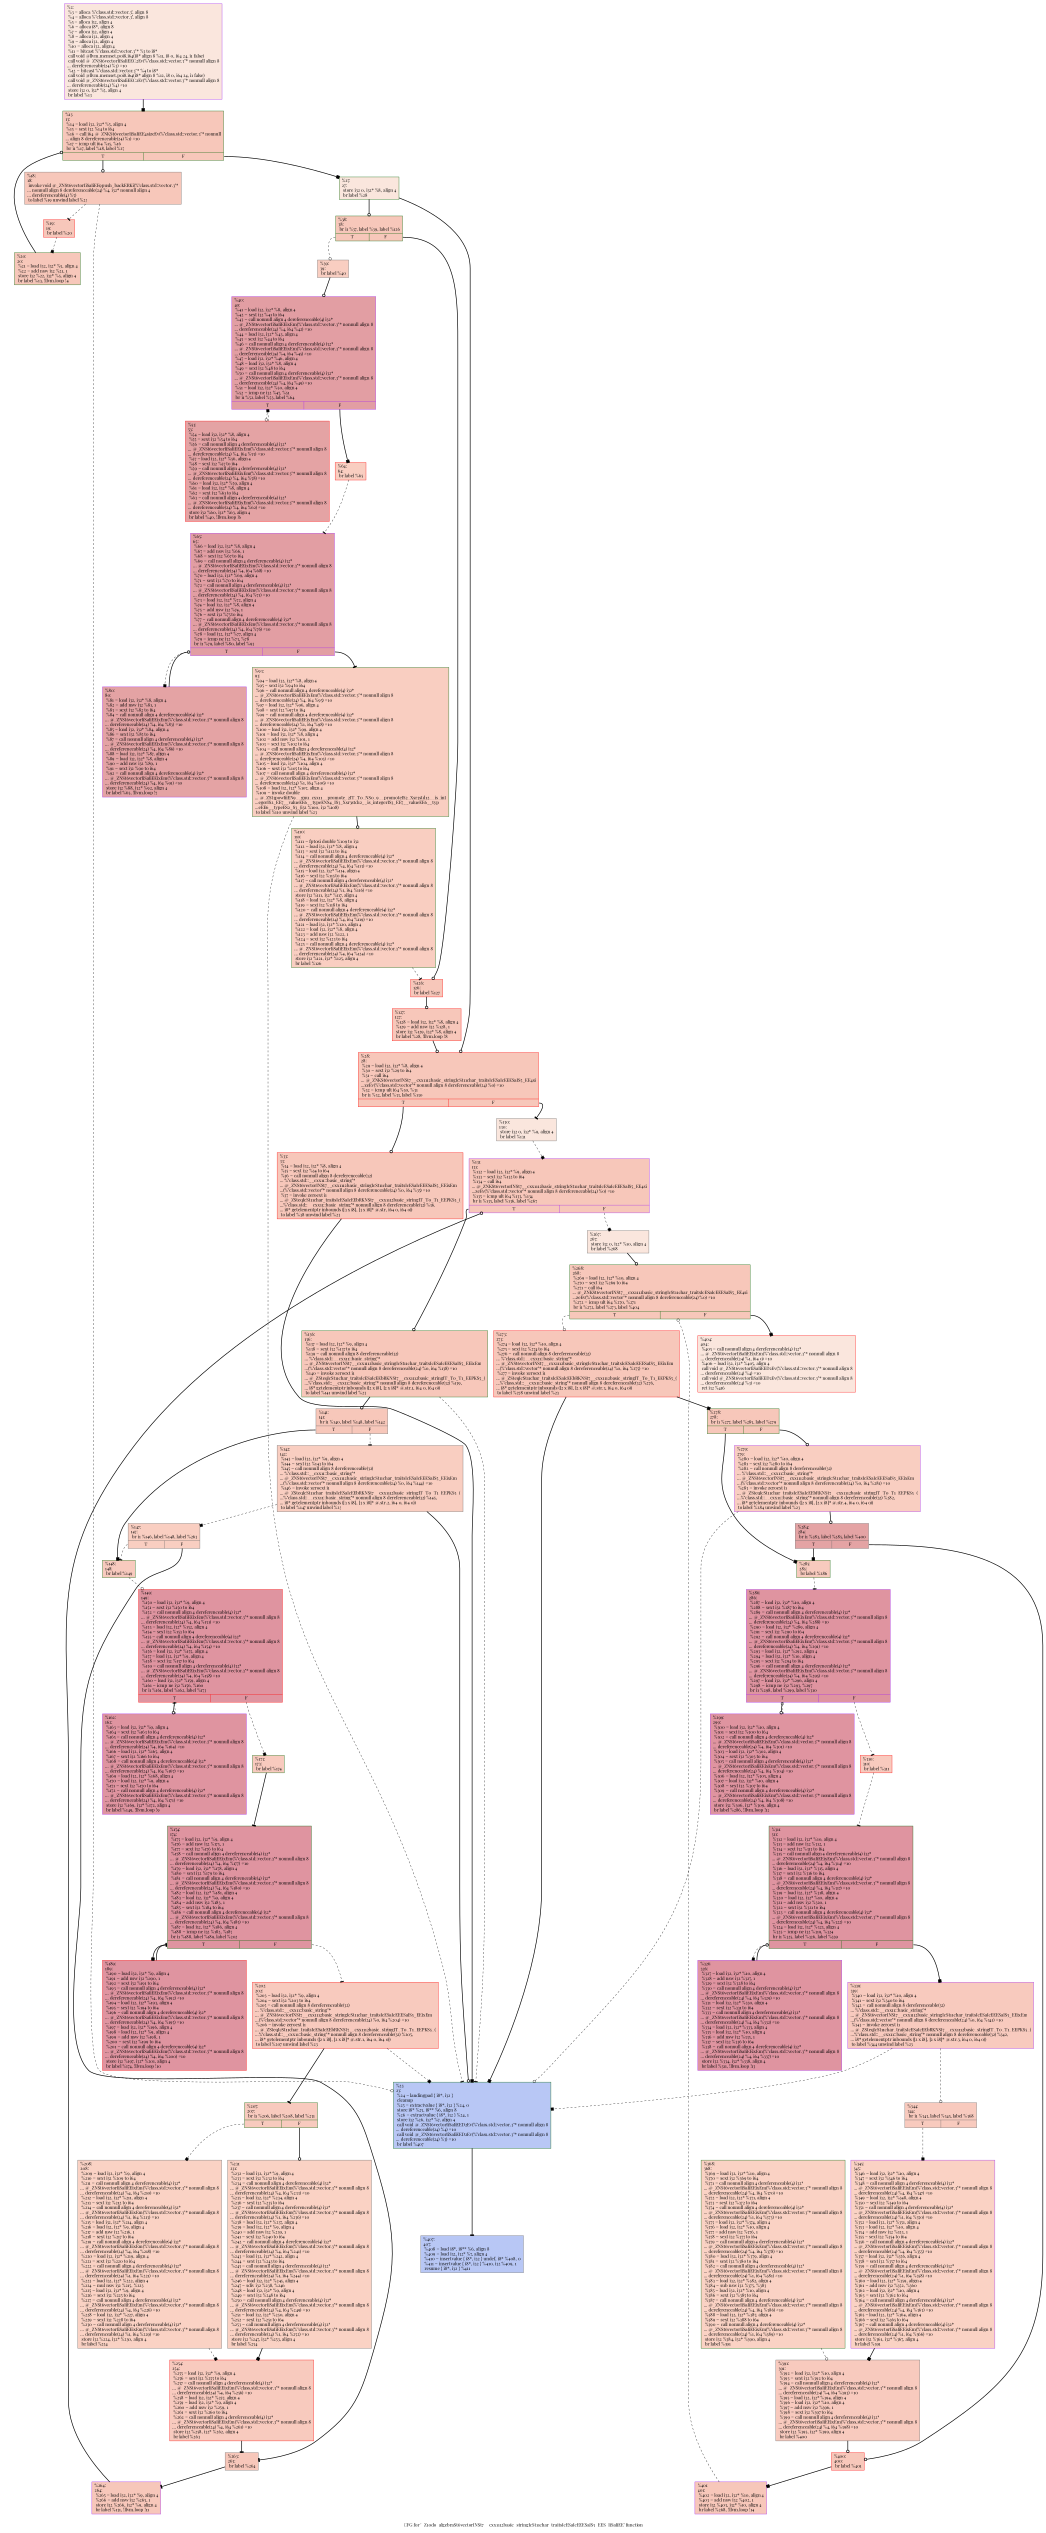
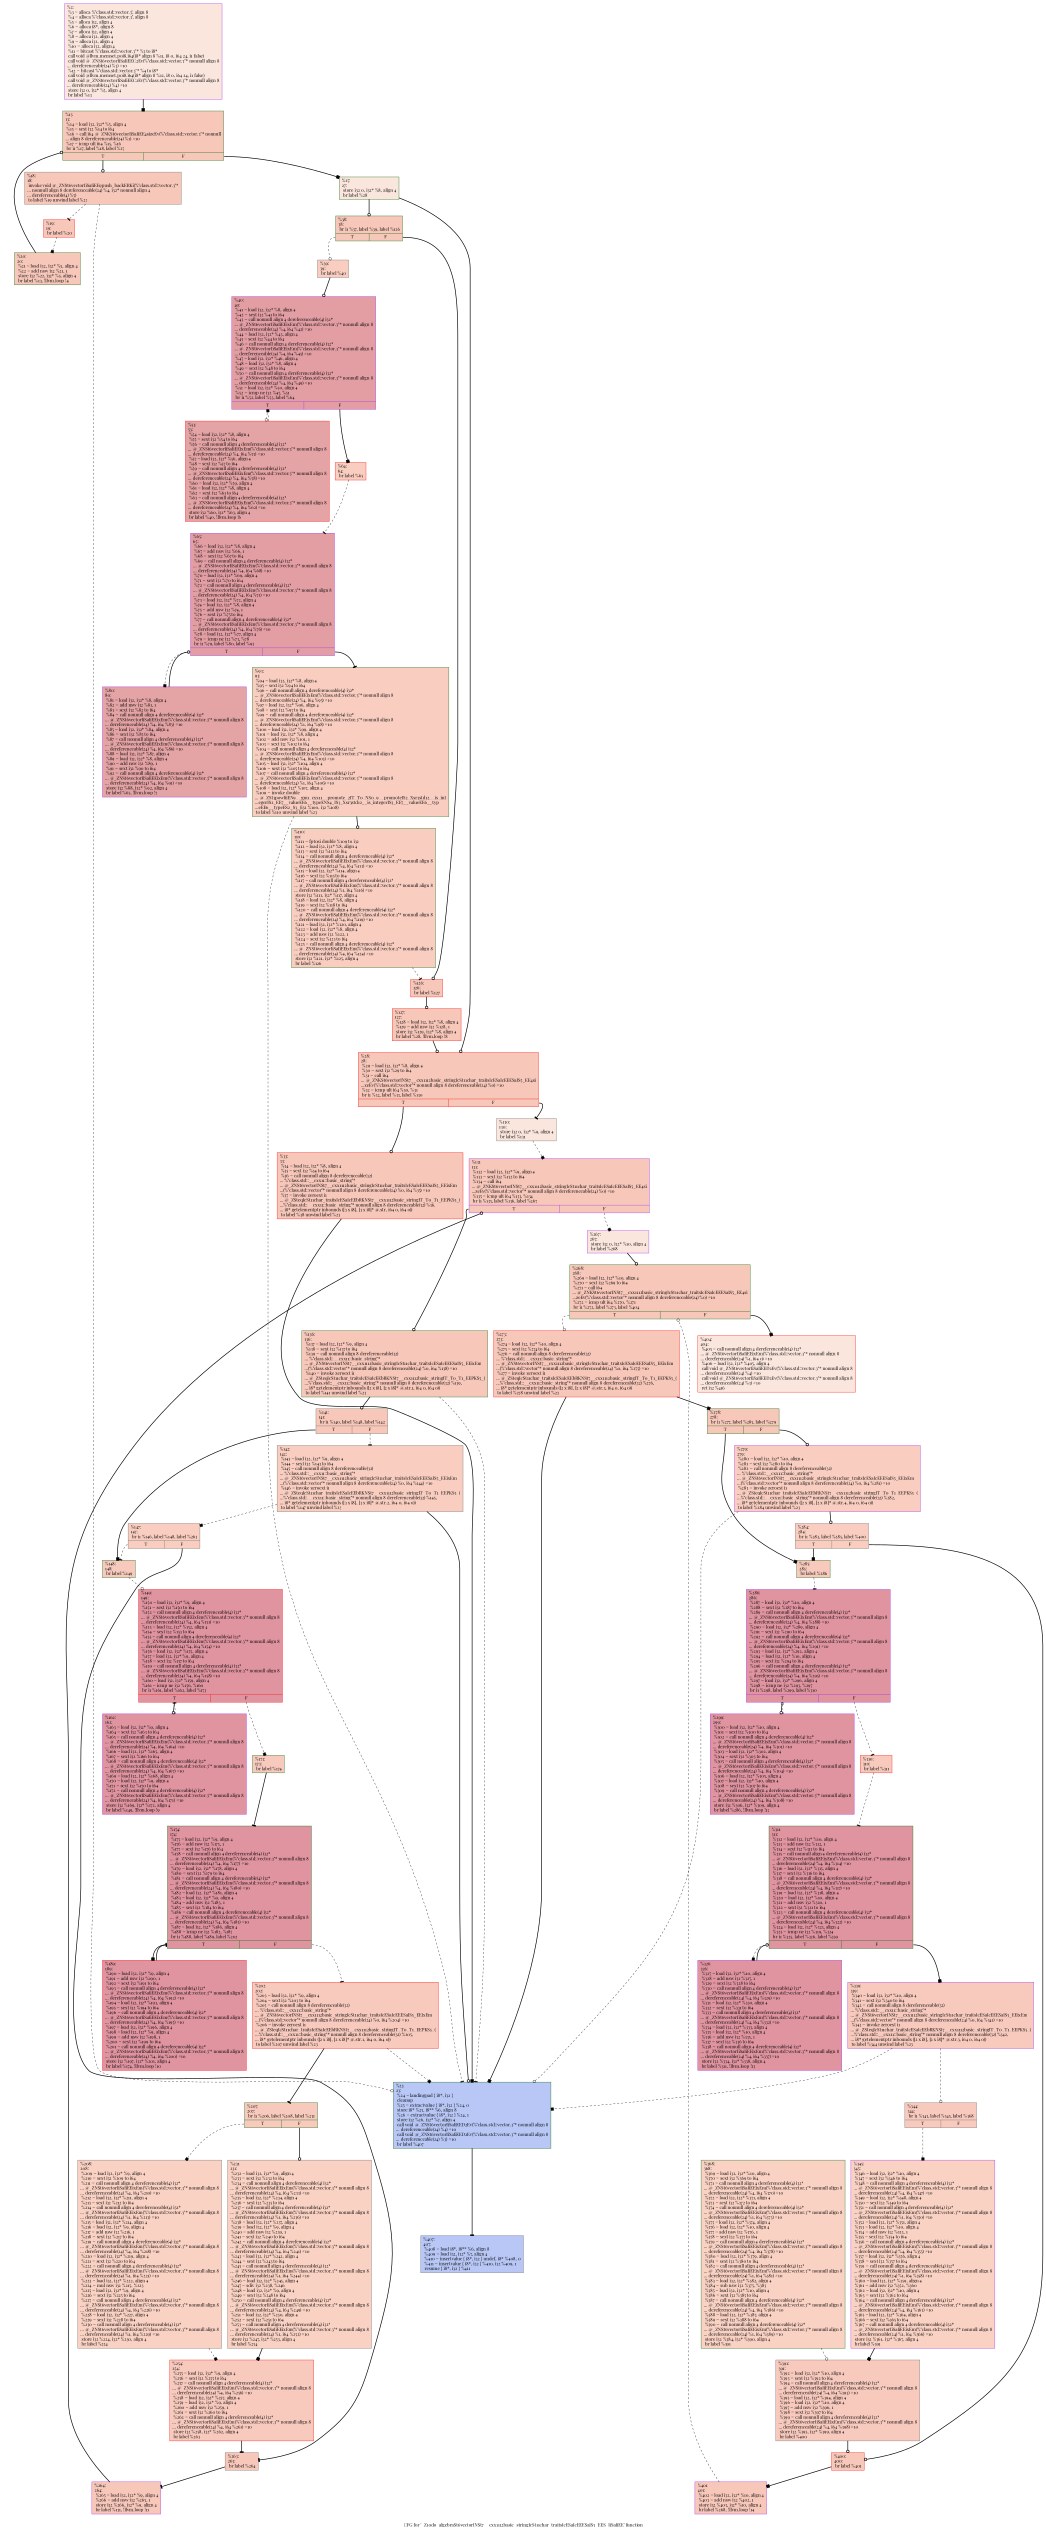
node "%267:": color gray40 -> purple
node "%284:": fillcolor #c32e3170 -> #f2907270
